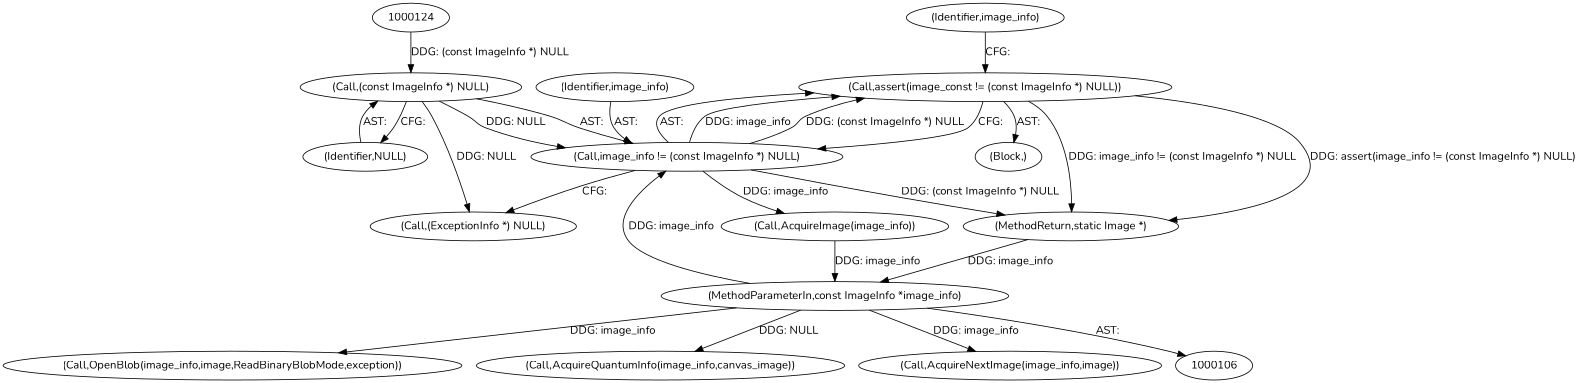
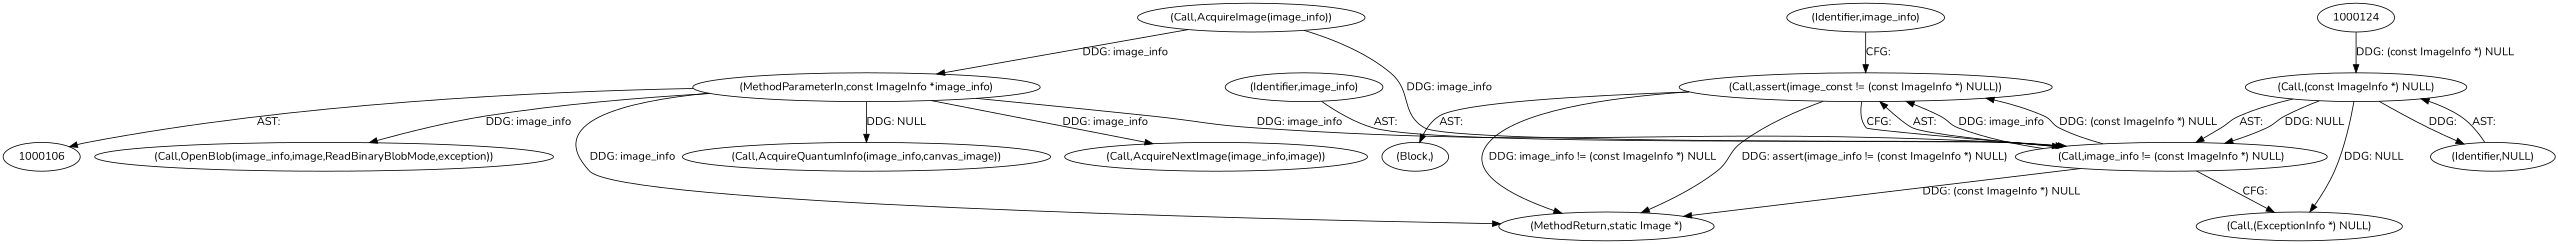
edge "(Call,(const ImageInfo *) NULL)" -> "(Identifier,NULL)": label "CFG: " -> "DDG: "
edge "(Call,image_info != (const ImageInfo *) NULL)" -> "(Call,AcquireImage(image_info))": reversed
edge "(MethodReturn,static Image *)" -> "(MethodParameterIn,const ImageInfo *image_info)": reversed
